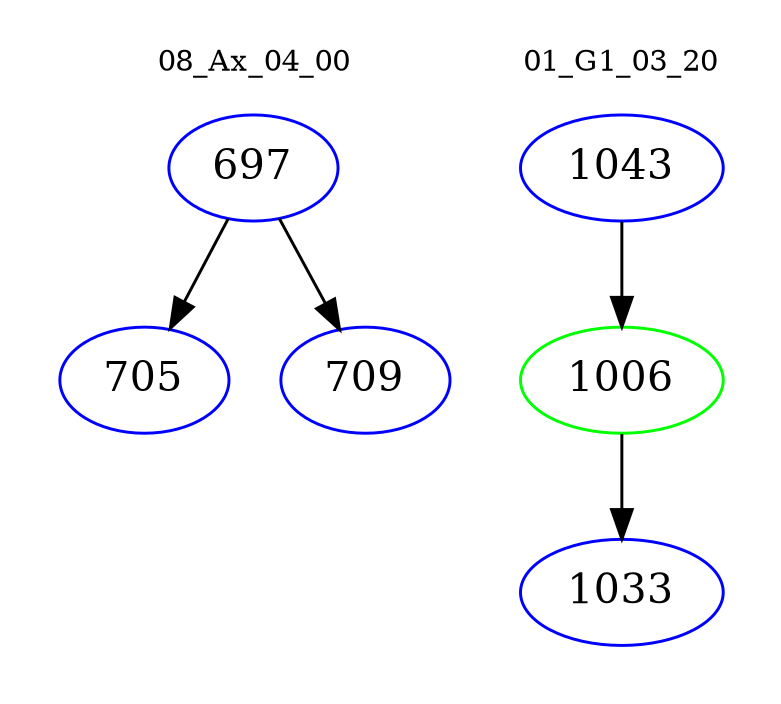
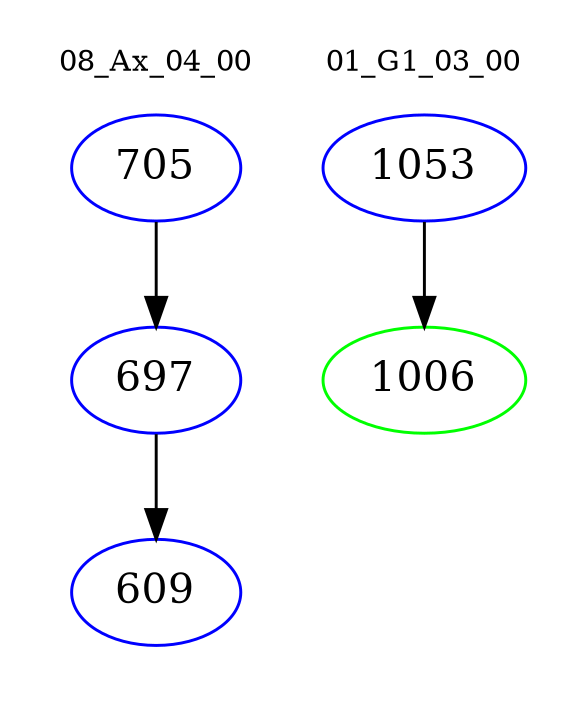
cluster "01_G1_03_20": label "01_G1_03_20" -> "01_G1_03_00"
node "1043": label "1043" -> "1053"
edge "697" -> "705": reversed
node "709": label "709" -> "609"
node "1033": removed
